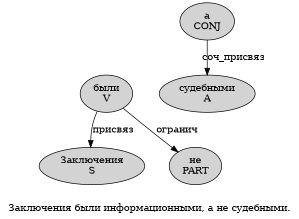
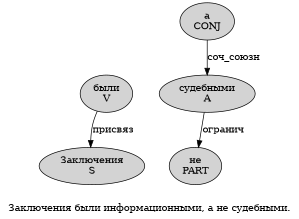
edge "а CONJ" -> "судебными A": label "соч_присвяз" -> "соч_союзн"
edge "были V" -> "не PART": now "судебными A" -> "не PART"
